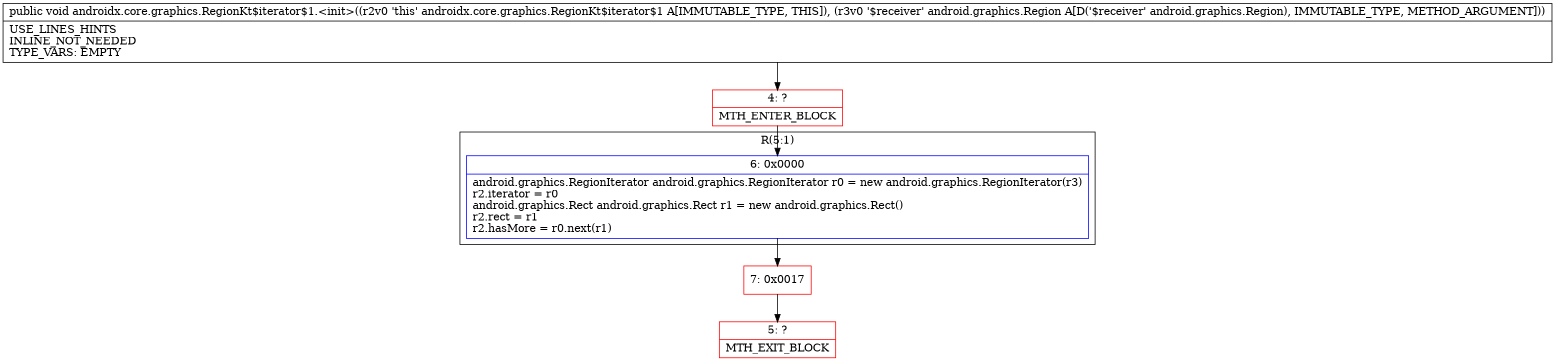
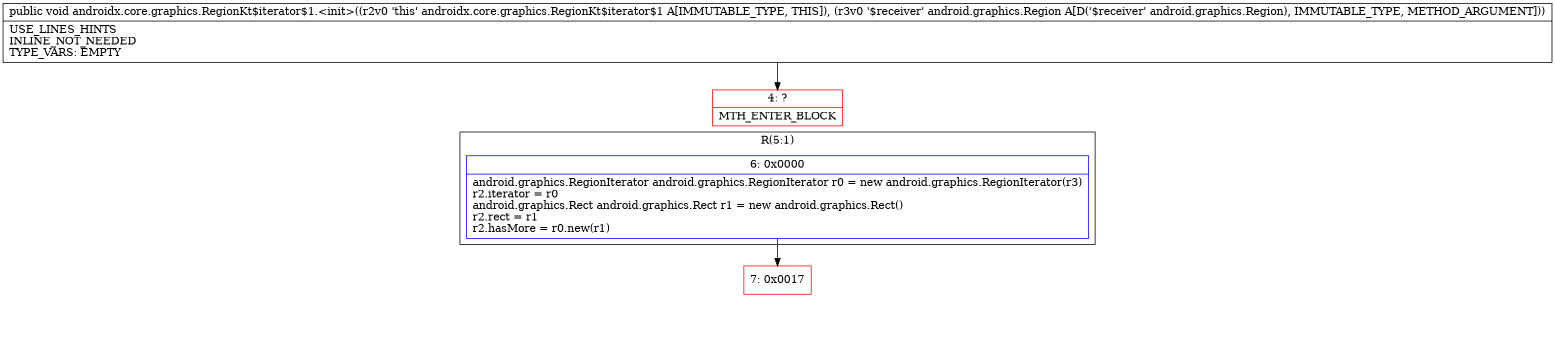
edge "4: ?" -> "6: 0x0000": removed
node "6: 0x0000": text "r2.hasMore = r0.next(r1)" -> "r2.hasMore = r0.new(r1)"
node "5: ?": removed
